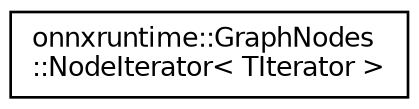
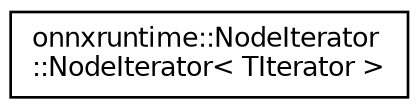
node "onnxruntime::GraphNodes ::NodeIterator< TIterator >": label "onnxruntime::GraphNodes ::NodeIterator< TIterator >" -> "onnxruntime::NodeIterator ::NodeIterator< TIterator >"
